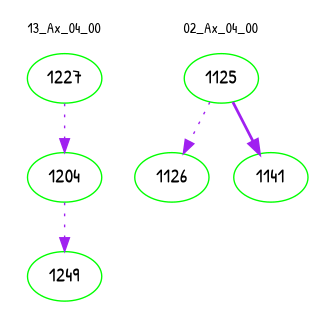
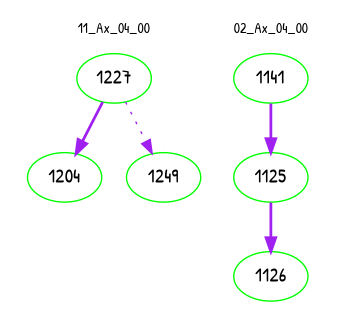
cluster "13_Ax_04_00": label "13_Ax_04_00" -> "11_Ax_04_00"
edge "1227" -> "1204": style dotted -> bold
edge "1125" -> "1126": style dotted -> bold
edge "1125" -> "1141": reversed
edge "1204" -> "1249": now "1227" -> "1249"
